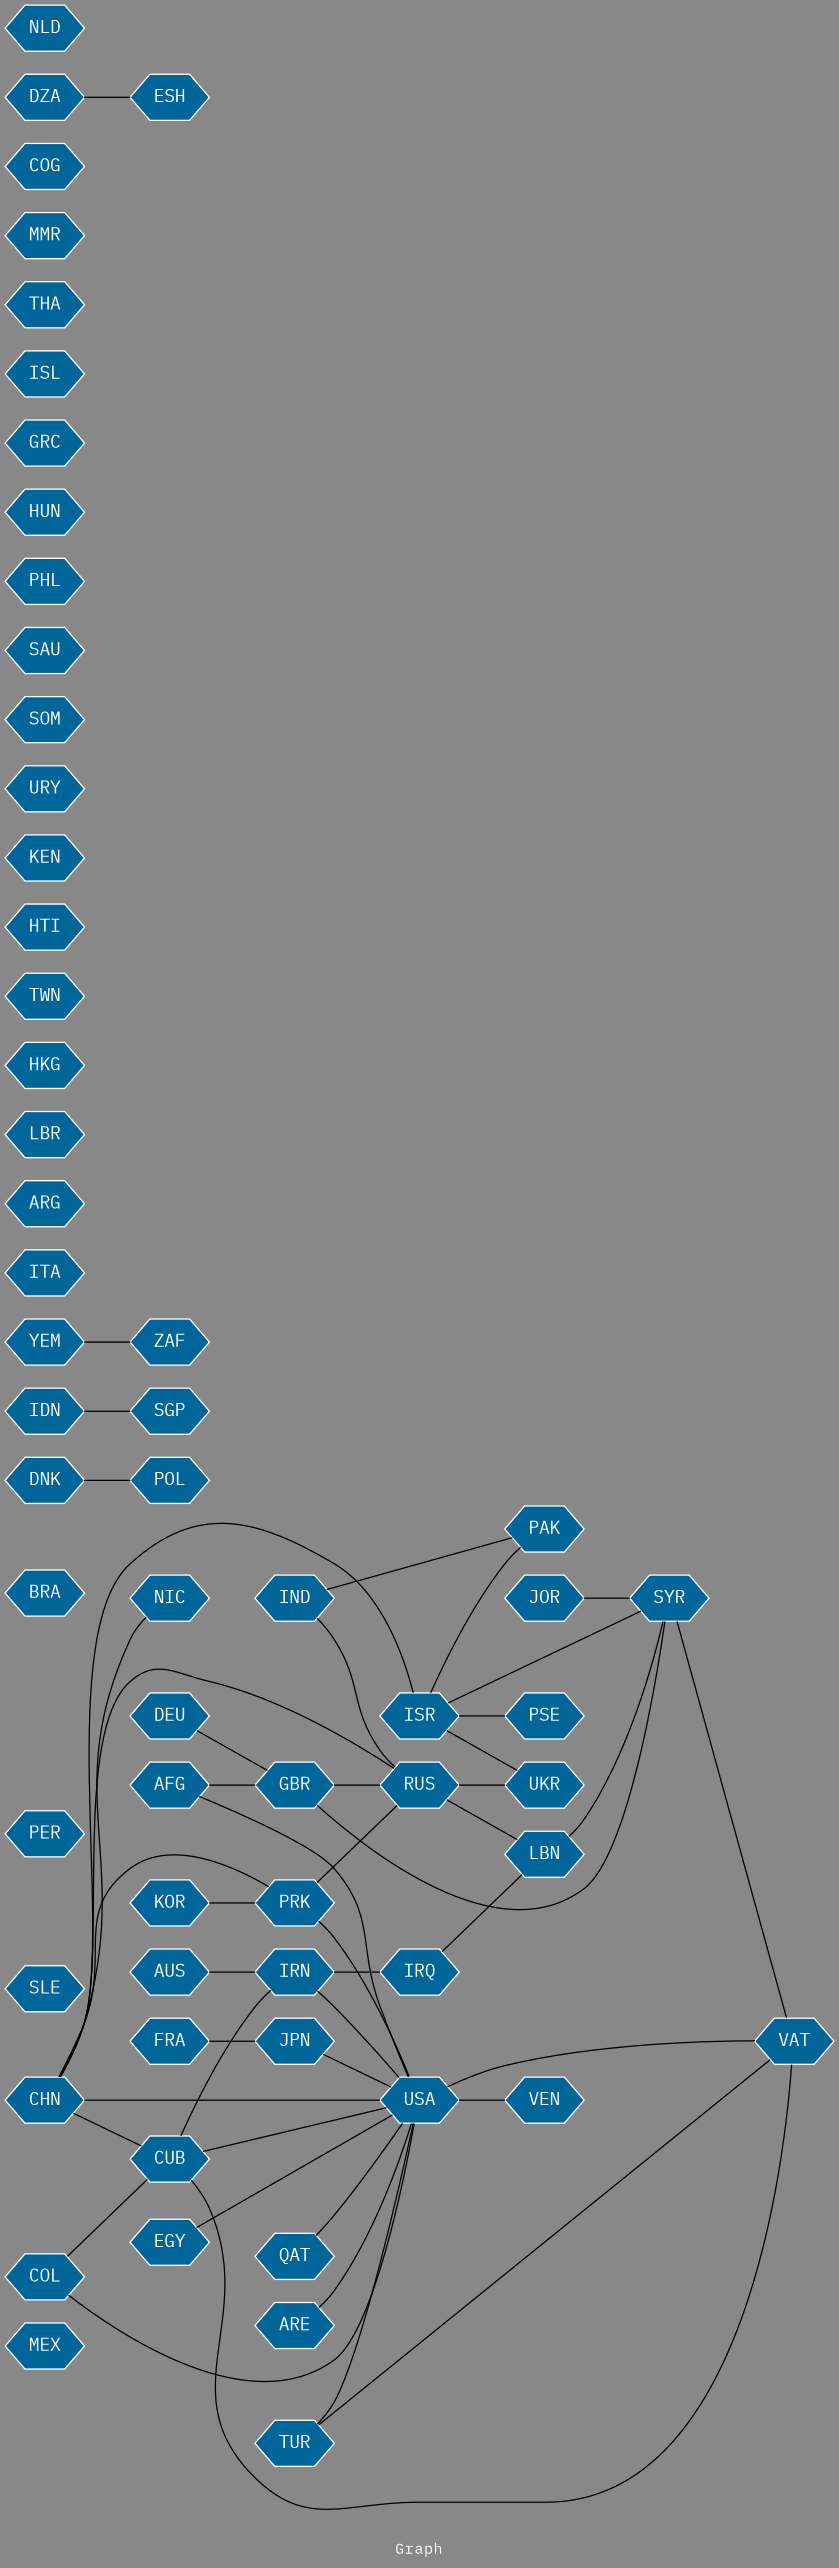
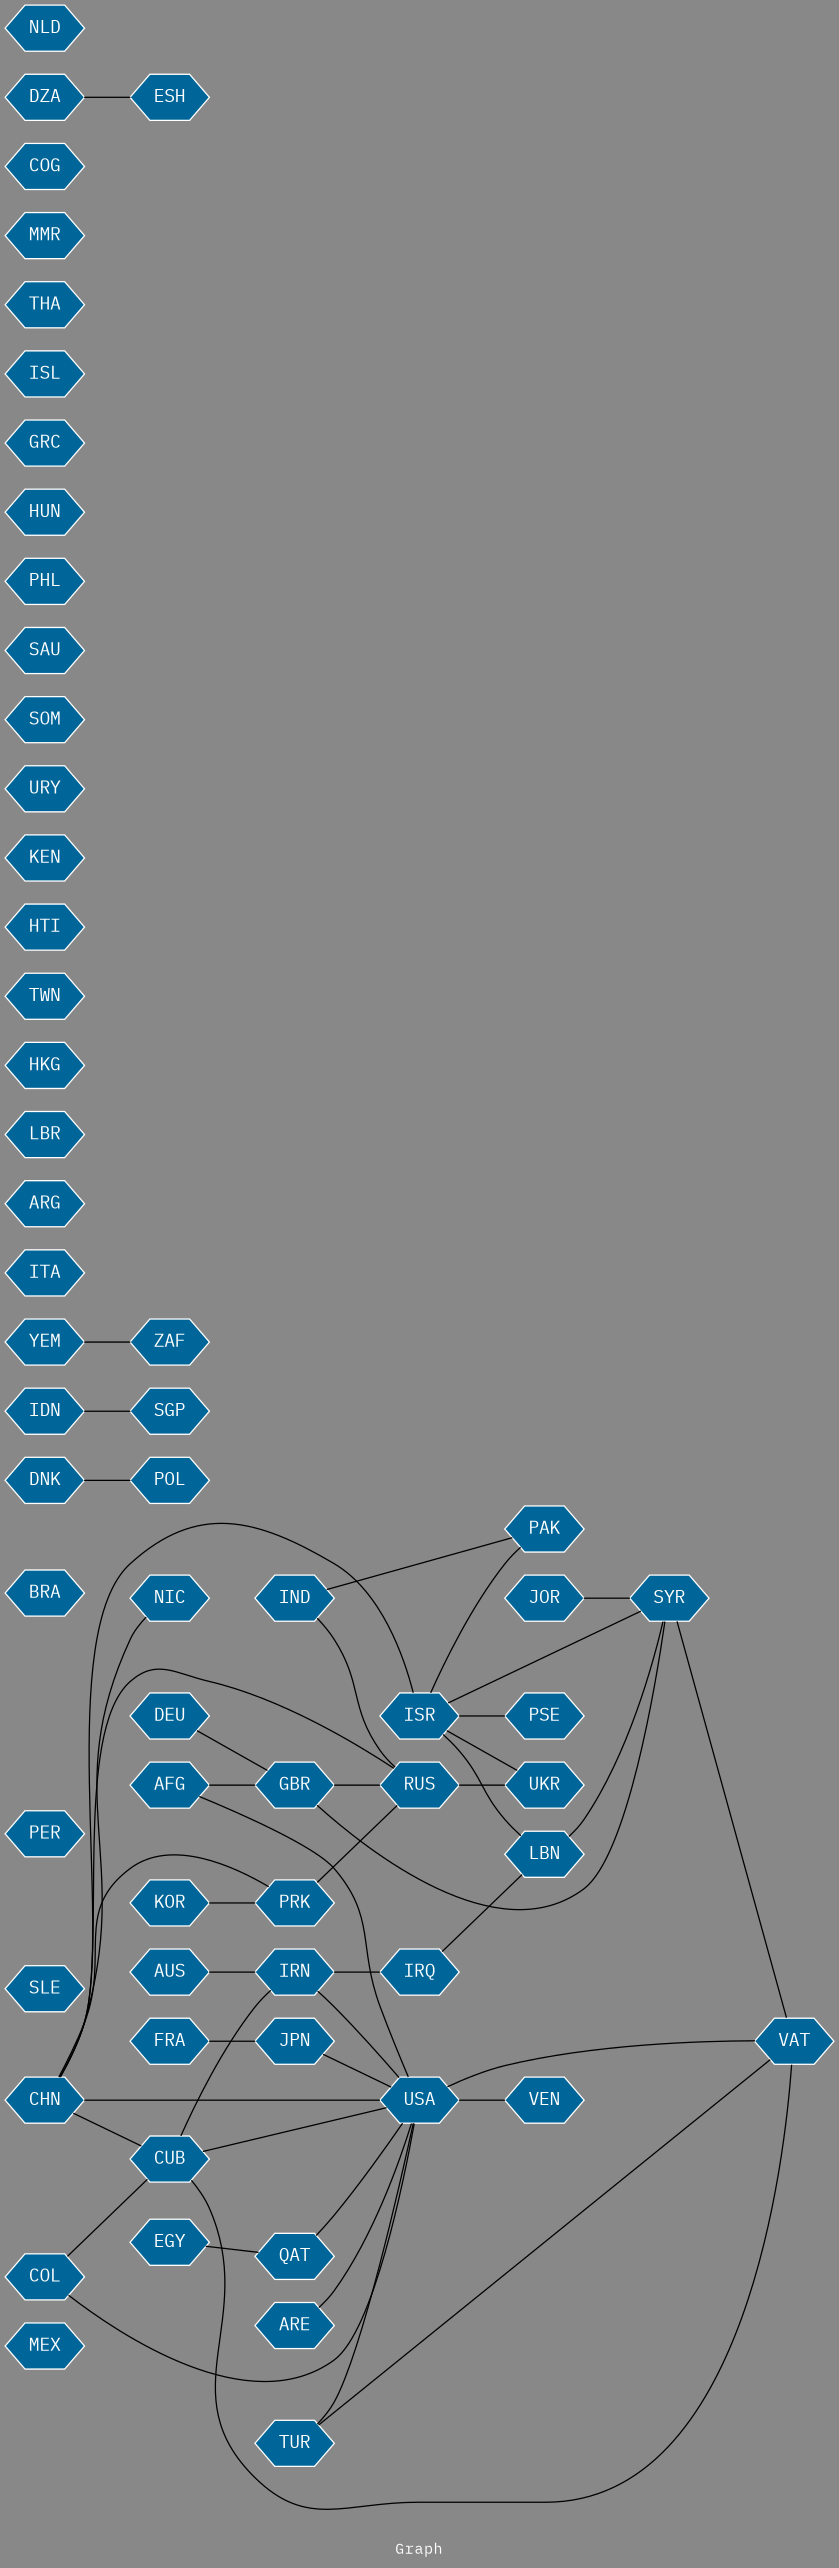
edge "RUS" -- "LBN": now "ISR" -- "LBN"
edge "PRK" -- "USA": removed
edge "USA" -- "EGY": now "QAT" -- "EGY"
